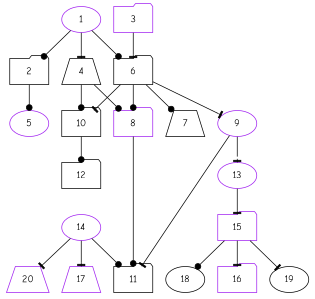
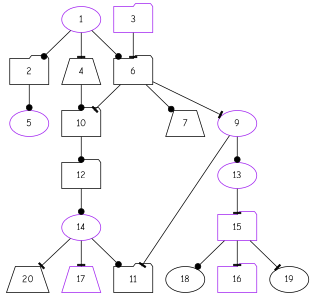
node "8": removed
edge "9" -> "13": arrowhead tee -> dot
edge "12" -> "14": added
node "20": color purple -> black
